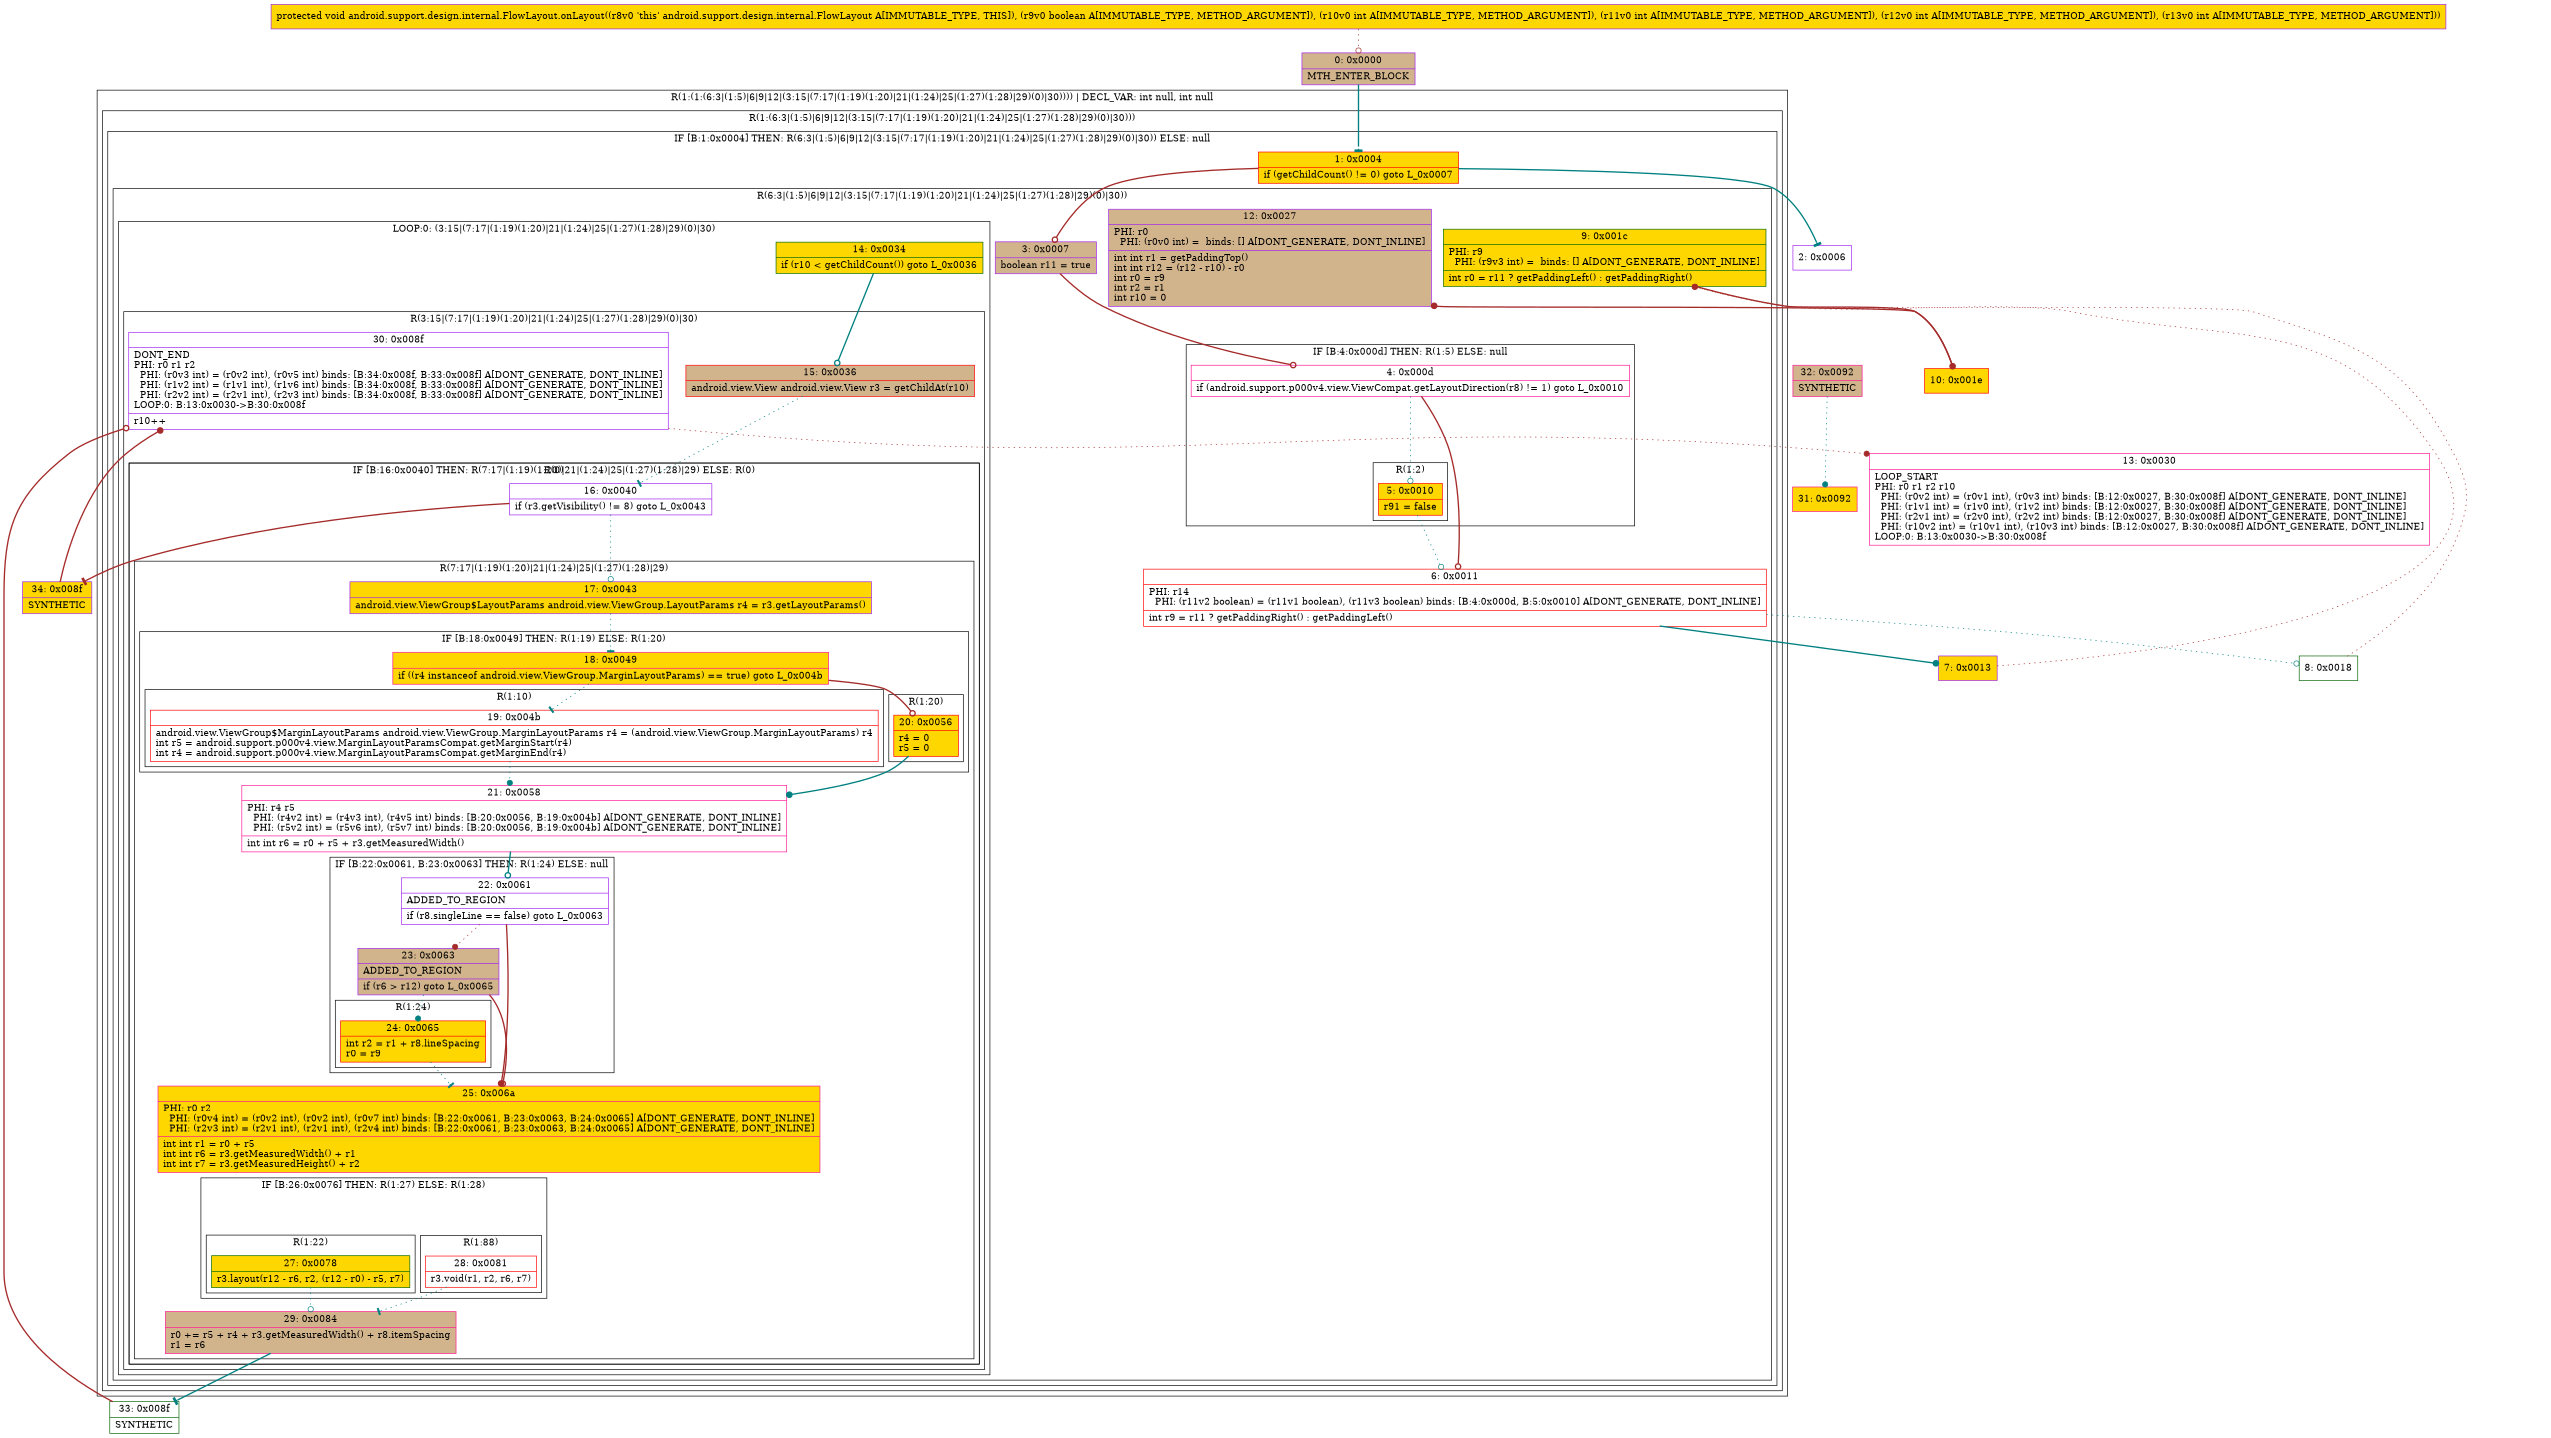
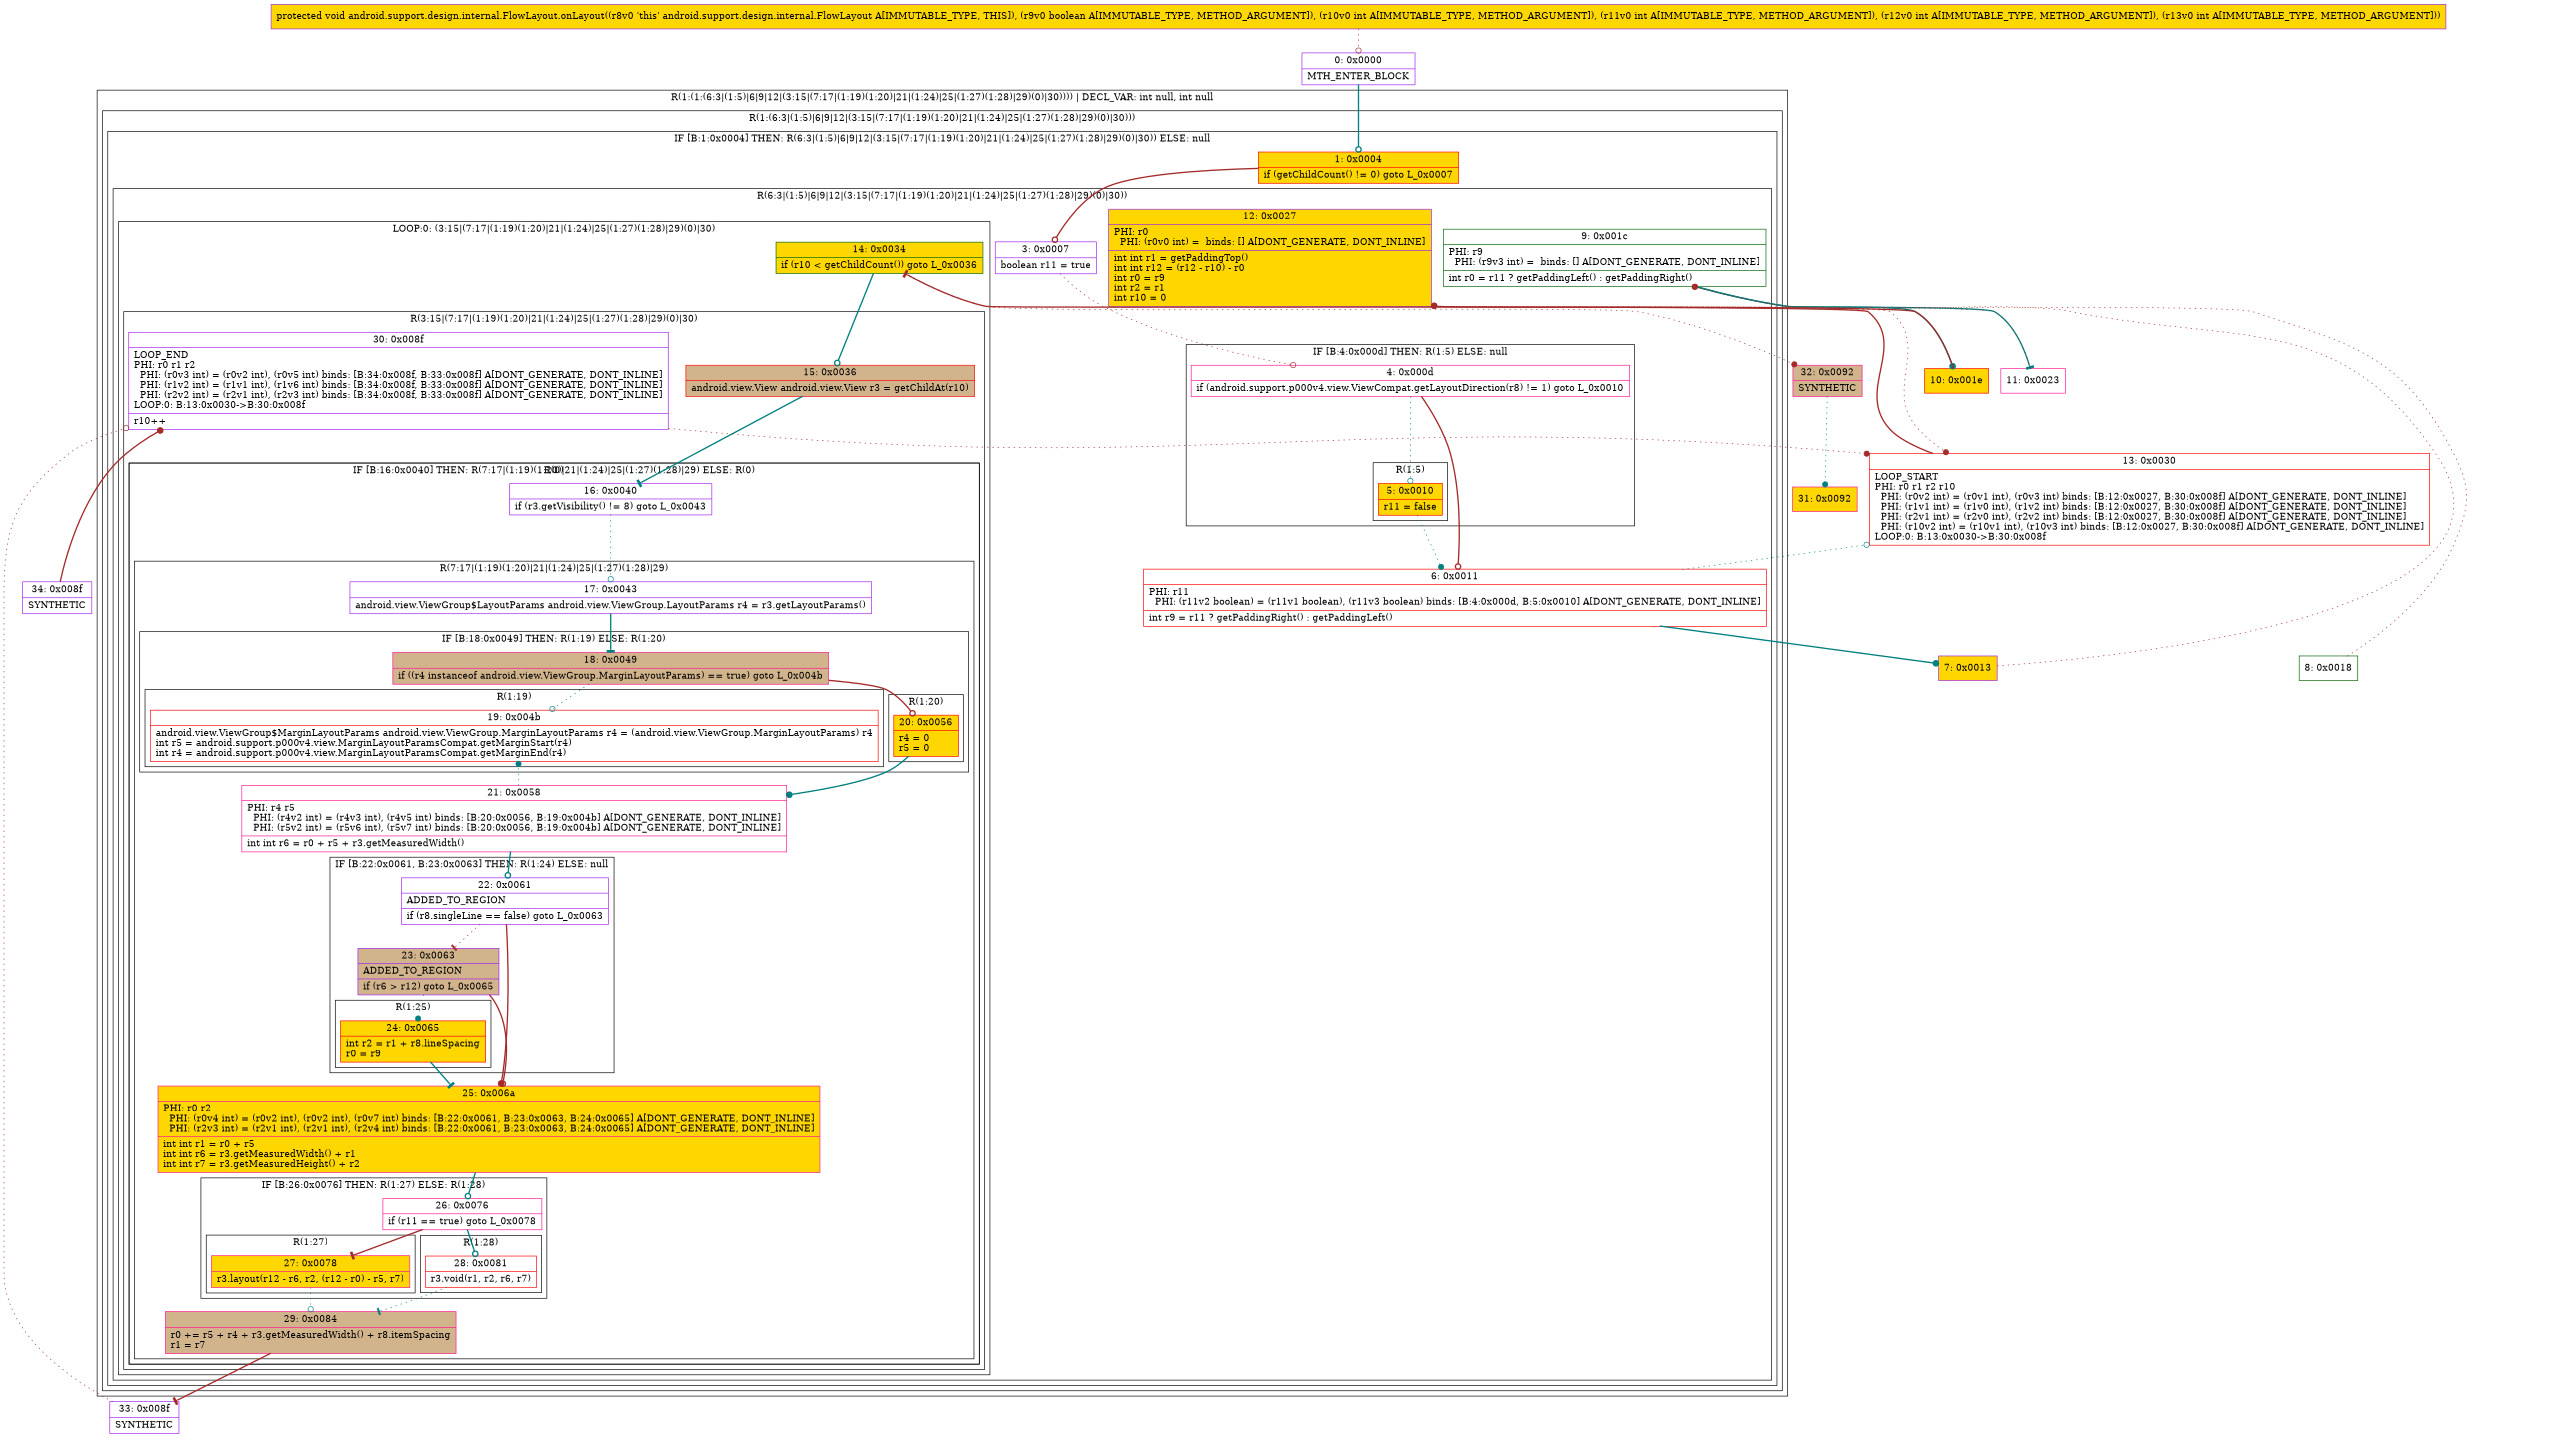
node "0: 0x0000": fillcolor tan -> white
edge "0: 0x0000" -> "1: 0x0004": arrowhead tee -> odot
node "3: 0x0007": fillcolor tan -> white
node "12: 0x0027": fillcolor tan -> gold
node "9: 0x001c": fillcolor gold -> white
node "2: 0x0006": removed
edge "13: 0x0030" -> "14: 0x0034": added
edge "9: 0x001c" -> "10: 0x001e": color brown -> teal
edge "14: 0x0034" -> "32: 0x0092": added
edge "12: 0x0027" -> "13: 0x0030": added
edge "3: 0x0007" -> "4: 0x000d": style bold -> dotted
node "30: 0x008f": text "DONT_END" -> "LOOP_END"
node "11: 0x0023": added
edge "15: 0x0036" -> "16: 0x0040": style dotted -> bold
cluster "R(1:2)": label "R(1:2)" -> "R(1:5)"
node "13: 0x0030": color deeppink -> red
node "5: 0x0010": text "r91 = false" -> "r11 = false"
edge "16: 0x0040" -> "34: 0x008f": removed
edge "5: 0x0010" -> "6: 0x0011": arrowhead odot -> dot
node "6: 0x0011": text "PHI: r14" -> "PHI: r11"
node "34: 0x008f": fillcolor gold -> white
node "17: 0x0043": fillcolor gold -> white
edge "17: 0x0043" -> "18: 0x0049": style dotted -> bold
edge "6: 0x0011" -> "8: 0x0018": now "6: 0x0011" -> "13: 0x0030"
node "18: 0x0049": fillcolor gold -> tan
edge "18: 0x0049" -> "19: 0x004b": arrowhead tee -> odot
cluster "R(1:10)": label "R(1:10)" -> "R(1:19)"
edge "19: 0x004b" -> "21: 0x0058": reversed
edge "33: 0x008f" -> "30: 0x008f": style bold -> dotted
edge "22: 0x0061" -> "23: 0x0063": arrowhead dot -> tee
cluster "R(1:24)": label "R(1:24)" -> "R(1:25)"
edge "24: 0x0065" -> "25: 0x006a": style dotted -> bold
node "26: 0x0076": added
cluster "R(1:22)": label "R(1:22)" -> "R(1:27)"
cluster "R(1:88)": label "R(1:88)" -> "R(1:28)"
node "27: 0x0078": color darkgreen -> deeppink
node "29: 0x0084": text "r1 = r6" -> "r1 = r7"
edge "29: 0x0084" -> "33: 0x008f": color teal -> brown
node "33: 0x008f": color darkgreen -> purple
